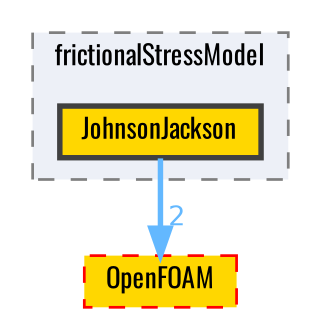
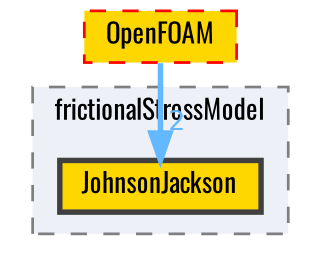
edge "JohnsonJackson" -> "OpenFOAM": reversed
